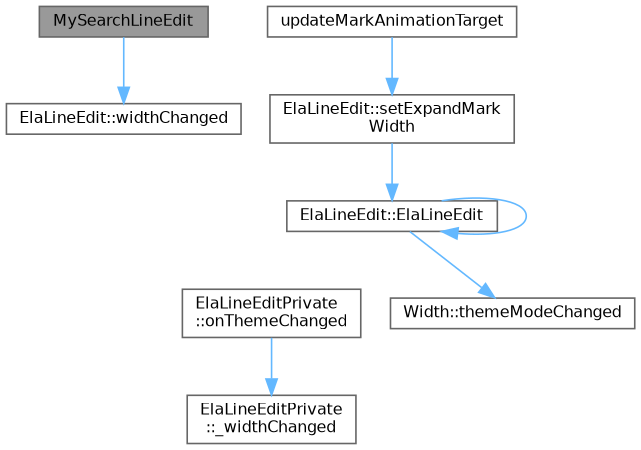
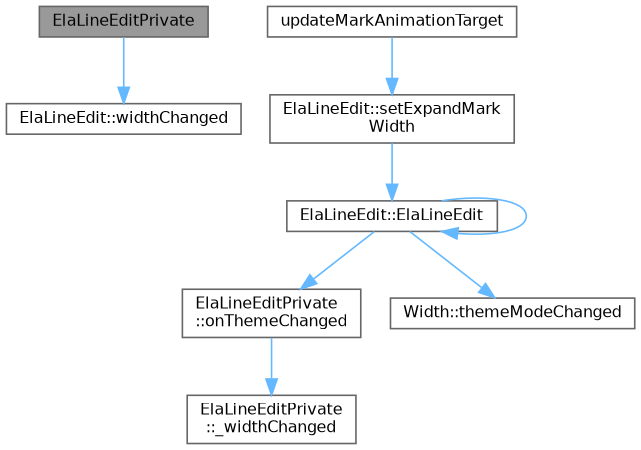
node "MySearchLineEdit": label "MySearchLineEdit" -> "ElaLineEditPrivate"
edge "ElaLineEdit::ElaLineEdit" -> "ElaLineEditPrivate ::onThemeChanged": added
